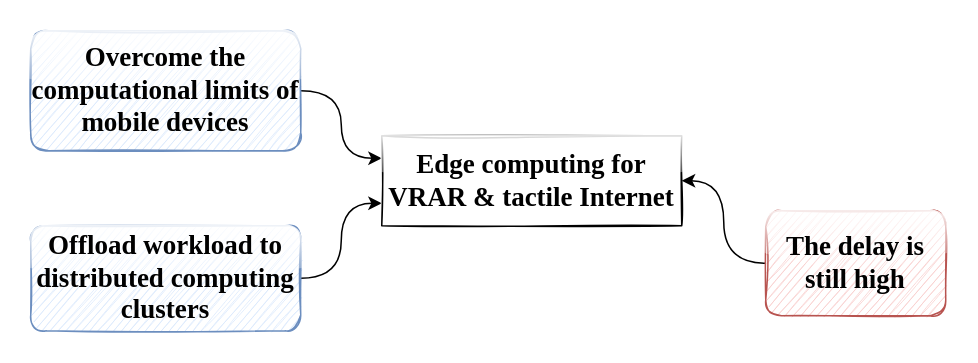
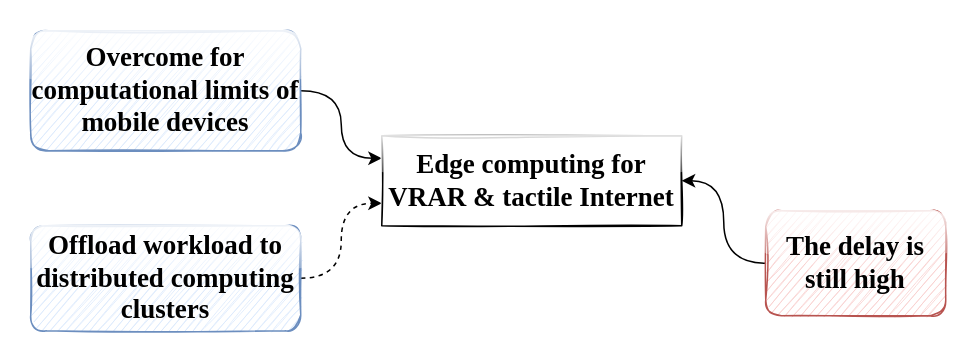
node "Overcome the computational limits of mobile devices": label "Overcome the computational limits of mobile devices" -> "Overcome for computational limits of mobile devices"
edge "Offload workload to distributed computing clusters" -> "Edge computing for VRAR & tactile Internet": style solid -> dashed
